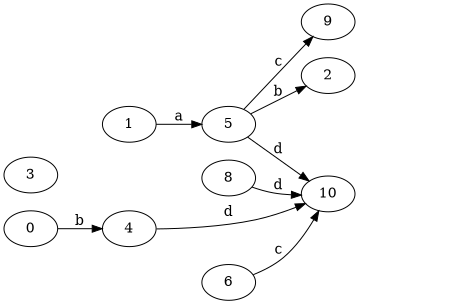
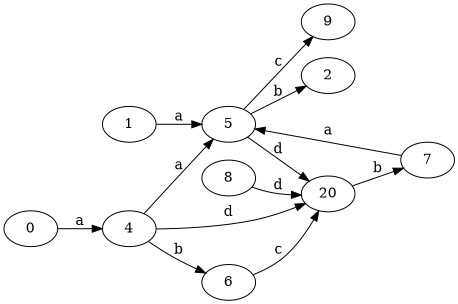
node "7": added
node "3": removed
edge "4" -> "5": added, label "a"
node "10": label "10" -> "20"
edge "0" -> "4": label "b" -> "a"
edge "4" -> "6": added, label "b"
